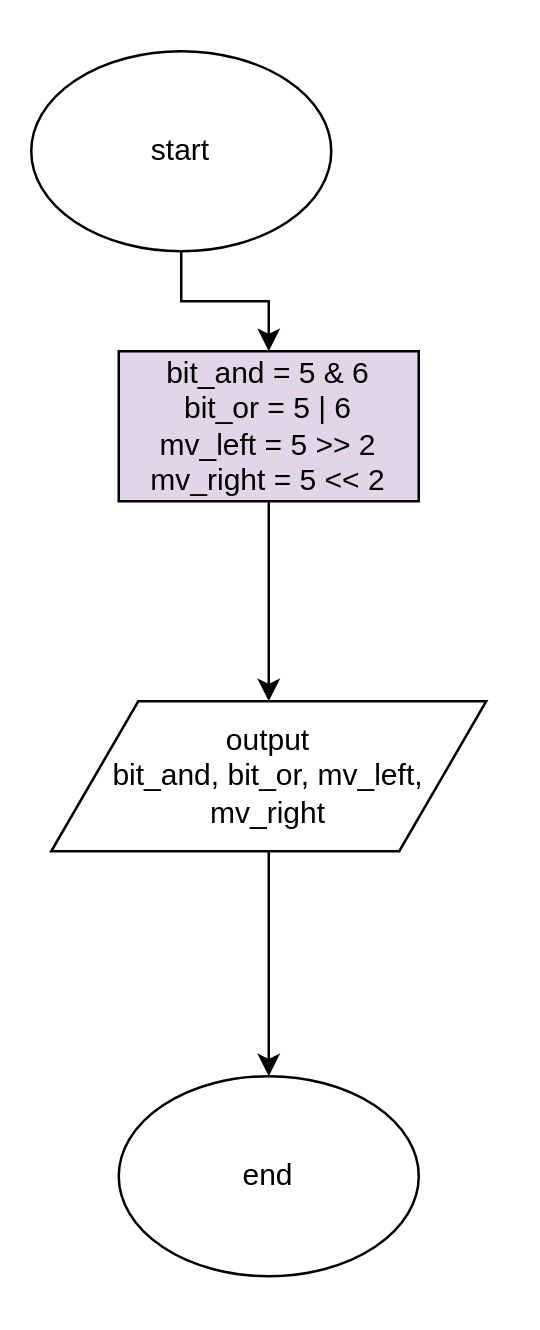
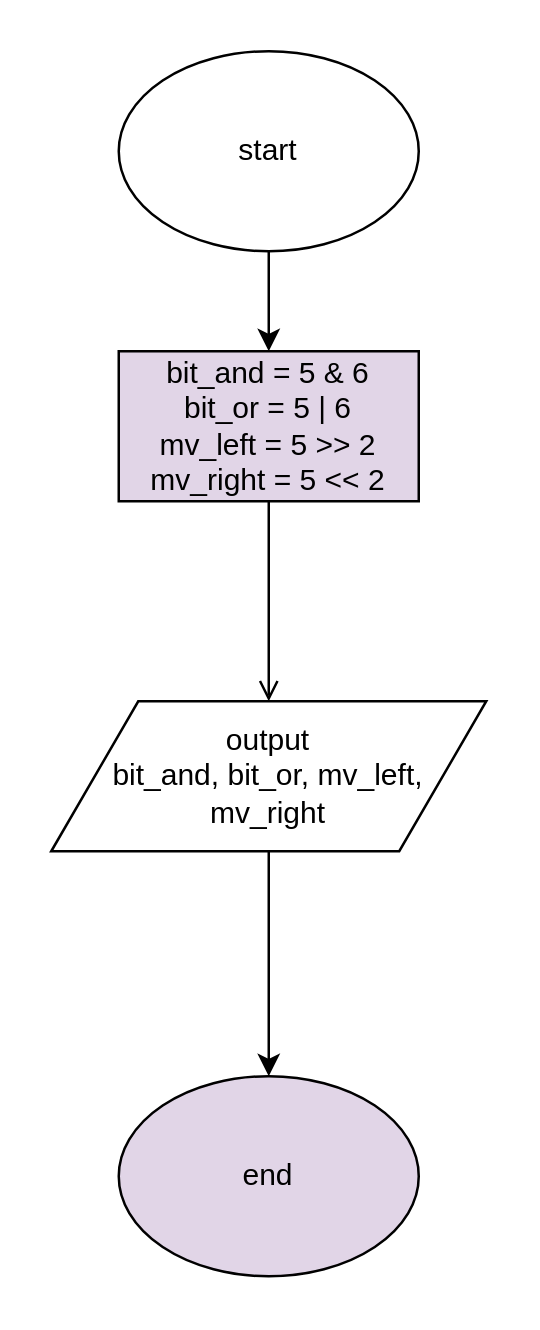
node "start": moved (181, 151) -> (269, 151)
edge "bit_and = 5 & 6 bit_or = 5 | 6 mv_left = 5 >> 2 mv_right = 5 << 2" -> "output bit_and, bit_or, mv_left, mv_right": arrowhead classic -> open
node "end": fillcolor #ffffff -> #e1d5e7
